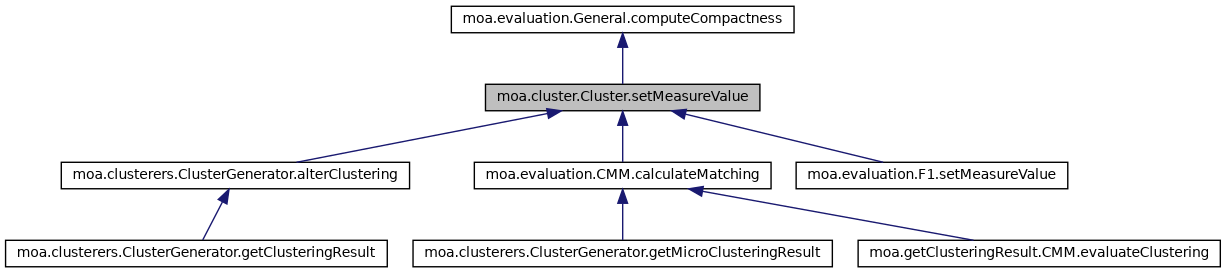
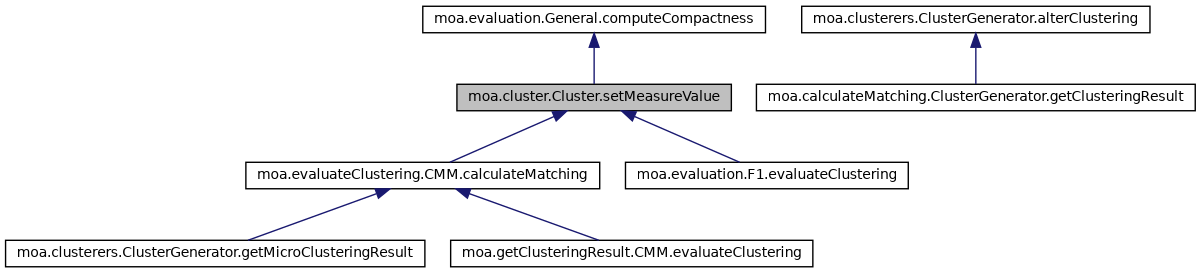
edge "moa.clusterers.ClusterGenerator.alterClustering" -> "moa.cluster.Cluster.setMeasureValue": removed
node "moa.evaluation.CMM.calculateMatching": label "moa.evaluation.CMM.calculateMatching" -> "moa.evaluateClustering.CMM.calculateMatching"
node "moa.evaluation.F1.setMeasureValue": label "moa.evaluation.F1.setMeasureValue" -> "moa.evaluation.F1.evaluateClustering"
node "moa.clusterers.ClusterGenerator.getClusteringResult": label "moa.clusterers.ClusterGenerator.getClusteringResult" -> "moa.calculateMatching.ClusterGenerator.getClusteringResult"
